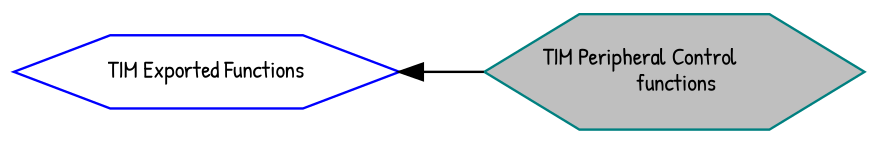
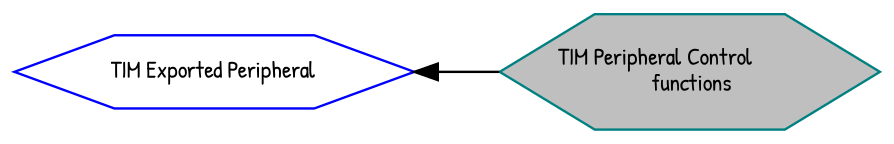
node "TIM Exported Functions": label "TIM Exported Functions" -> "TIM Exported Peripheral"
